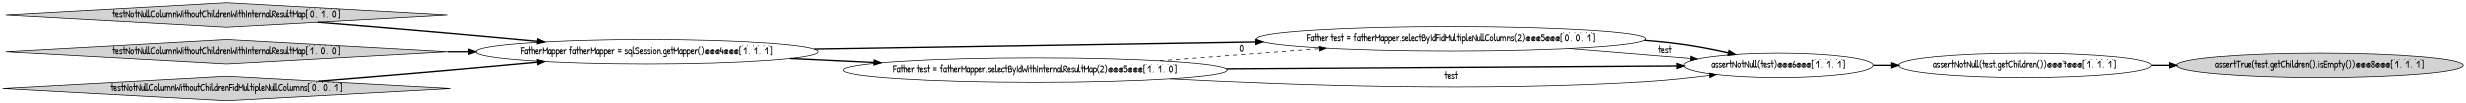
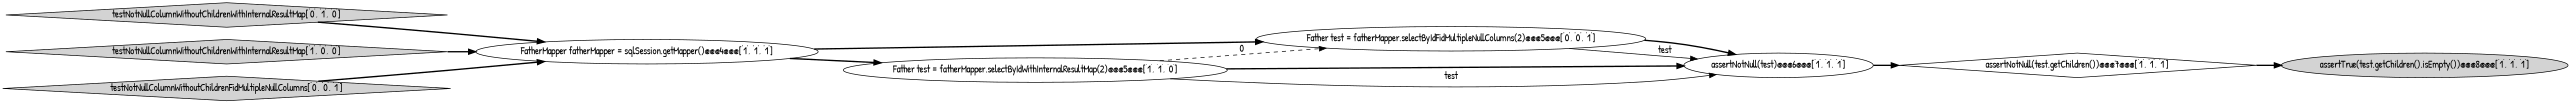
node "assertNotNull(test.getChildren())@@@7@@@['1', '1', '1']": shape ellipse -> diamond
